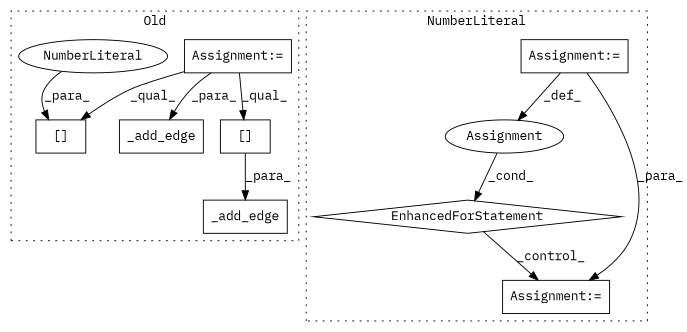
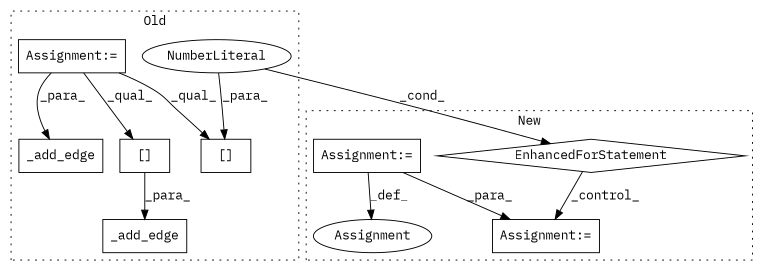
cluster "NumberLiteral": label "NumberLiteral" -> "New"
edge "Assignment" -> "EnhancedForStatement": now "NumberLiteral" -> "EnhancedForStatement"
